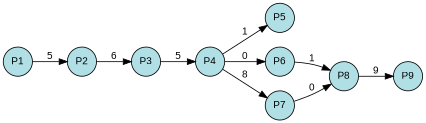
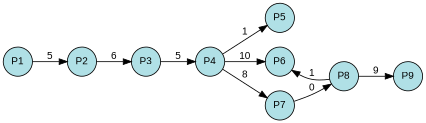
edge "P4" -> "P6": label "0" -> "10"
edge "P6" -> "P8": reversed
